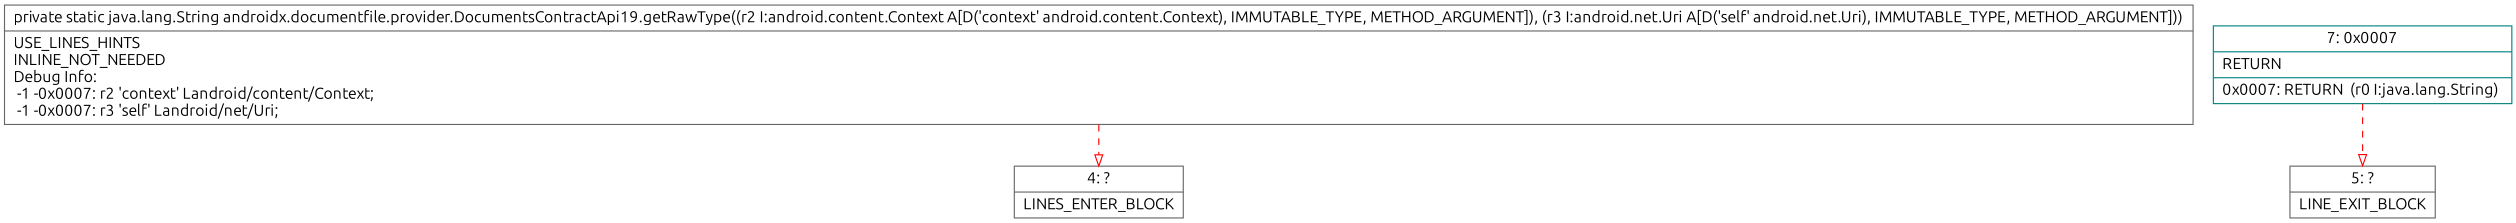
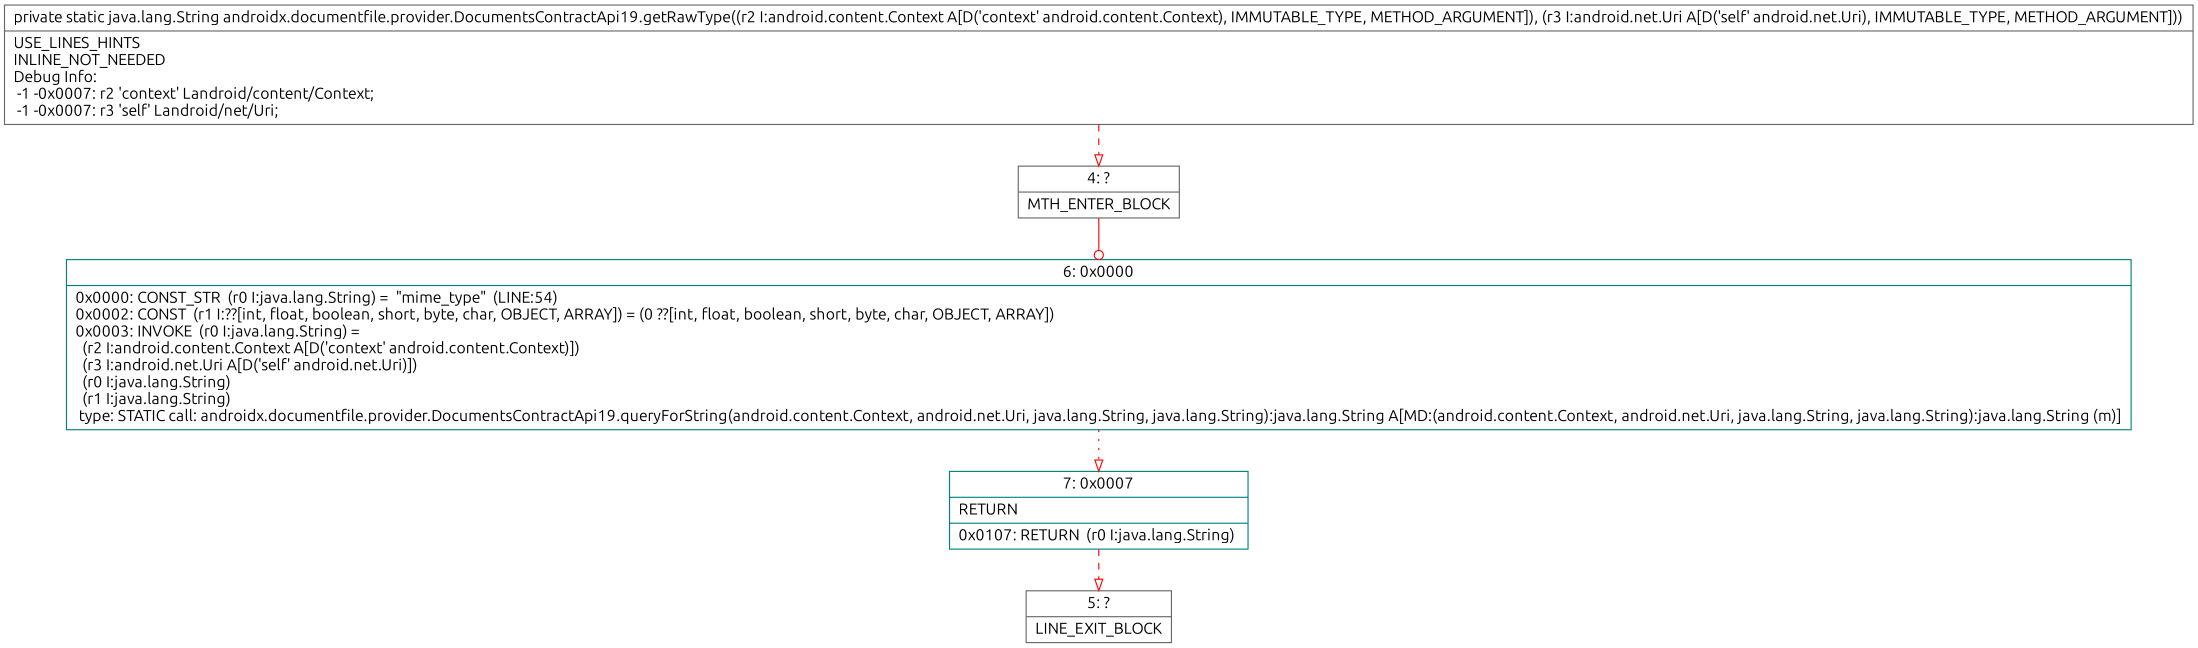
node "7: 0x0007": text "0x0007: RETURN  (r0 I:java.lang.String)" -> "0x0107: RETURN  (r0 I:java.lang.String)"
node "4: ?": text "LINES_ENTER_BLOCK" -> "MTH_ENTER_BLOCK"
node "6: 0x0000": added
